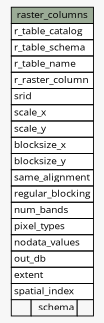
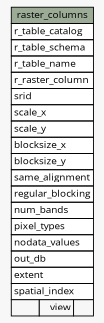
node "raster_columns": text "schema" -> "view"
